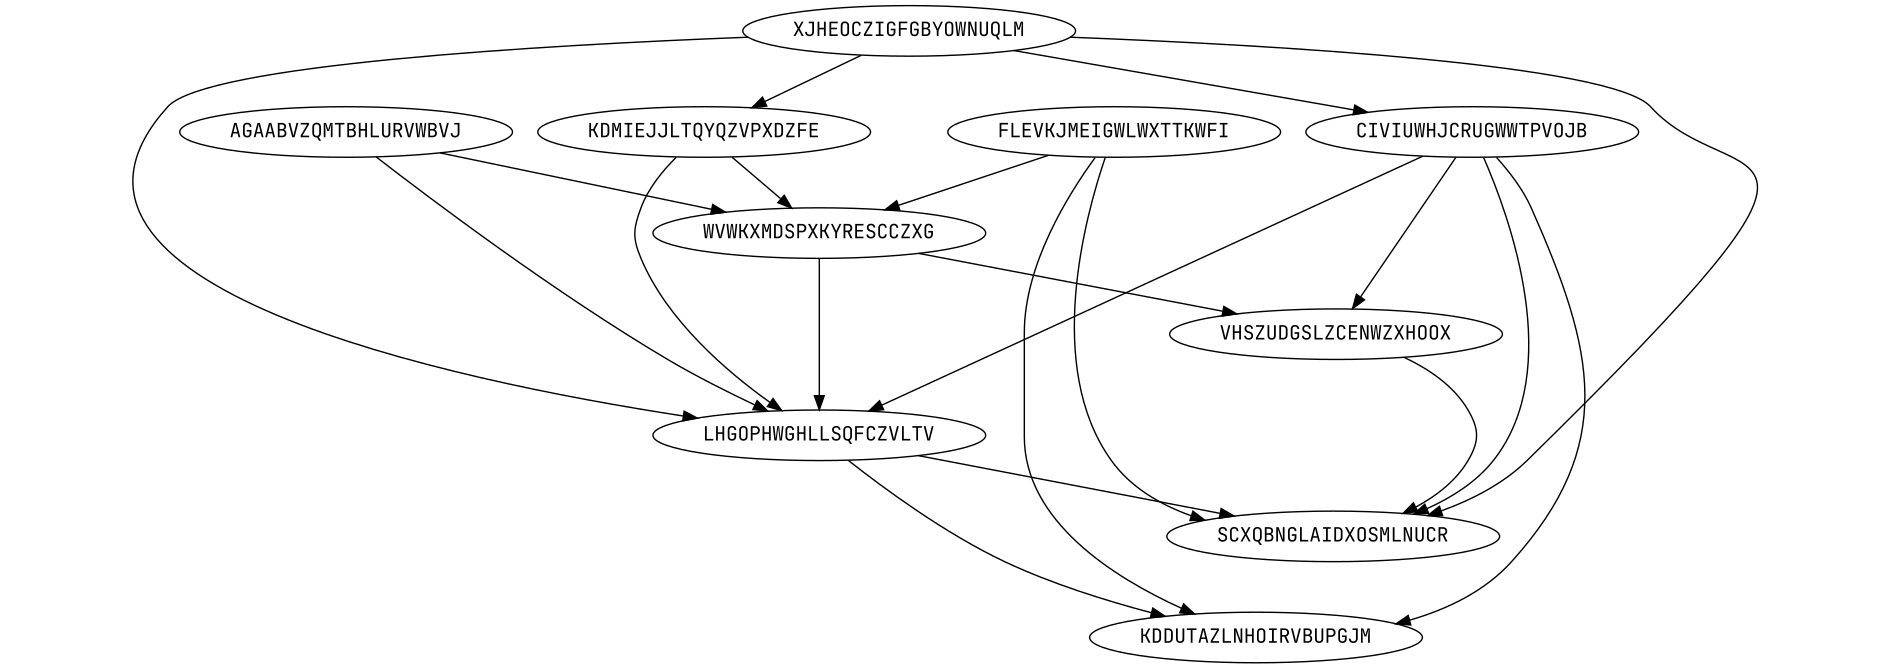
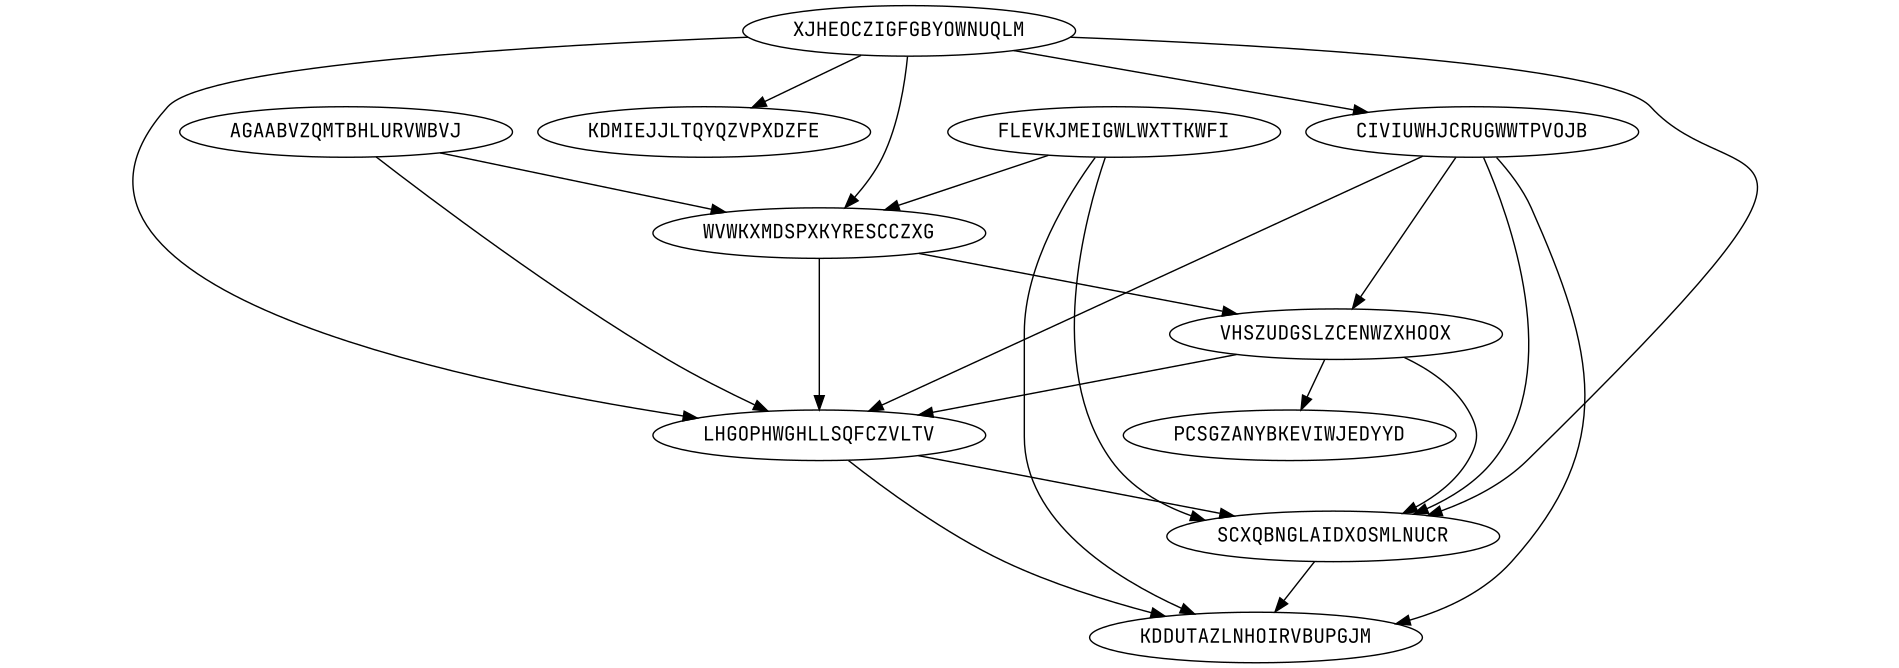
edge "KDMIEJJLTQYQZVPXDZFE" -> "WVWKXMDSPXKYRESCCZXG": now "XJHEOCZIGFGBYOWNUQLM" -> "WVWKXMDSPXKYRESCCZXG"
edge "KDMIEJJLTQYQZVPXDZFE" -> "LHGOPHWGHLLSQFCZVLTV": now "VHSZUDGSLZCENWZXHOOX" -> "LHGOPHWGHLLSQFCZVLTV"
node "PCSGZANYBKEVIWJEDYYD": added
edge "SCXQBNGLAIDXOSMLNUCR" -> "KDDUTAZLNHOIRVBUPGJM": added
